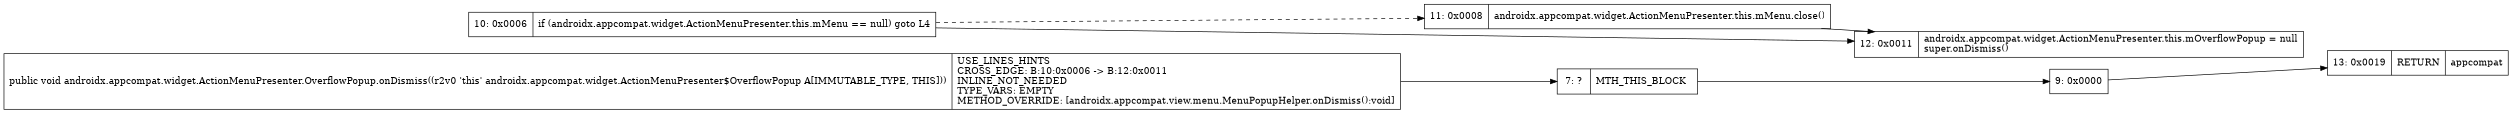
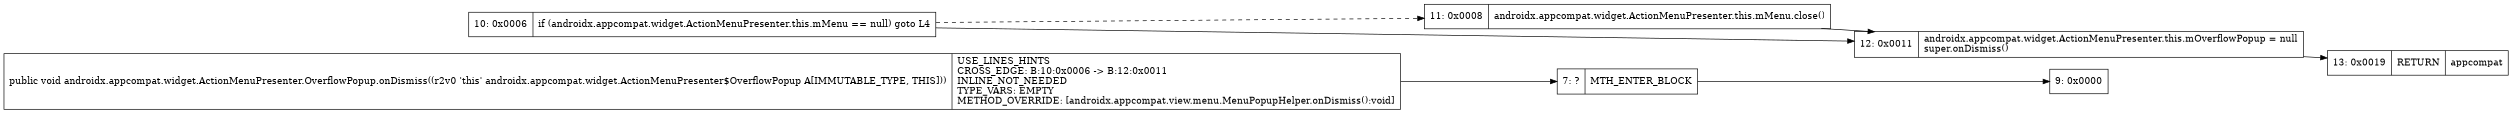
edge "9: 0x0000" -> "13: 0x0019": now "12: 0x0011" -> "13: 0x0019"
node "7: ?": text "MTH_THIS_BLOCK" -> "MTH_ENTER_BLOCK"
